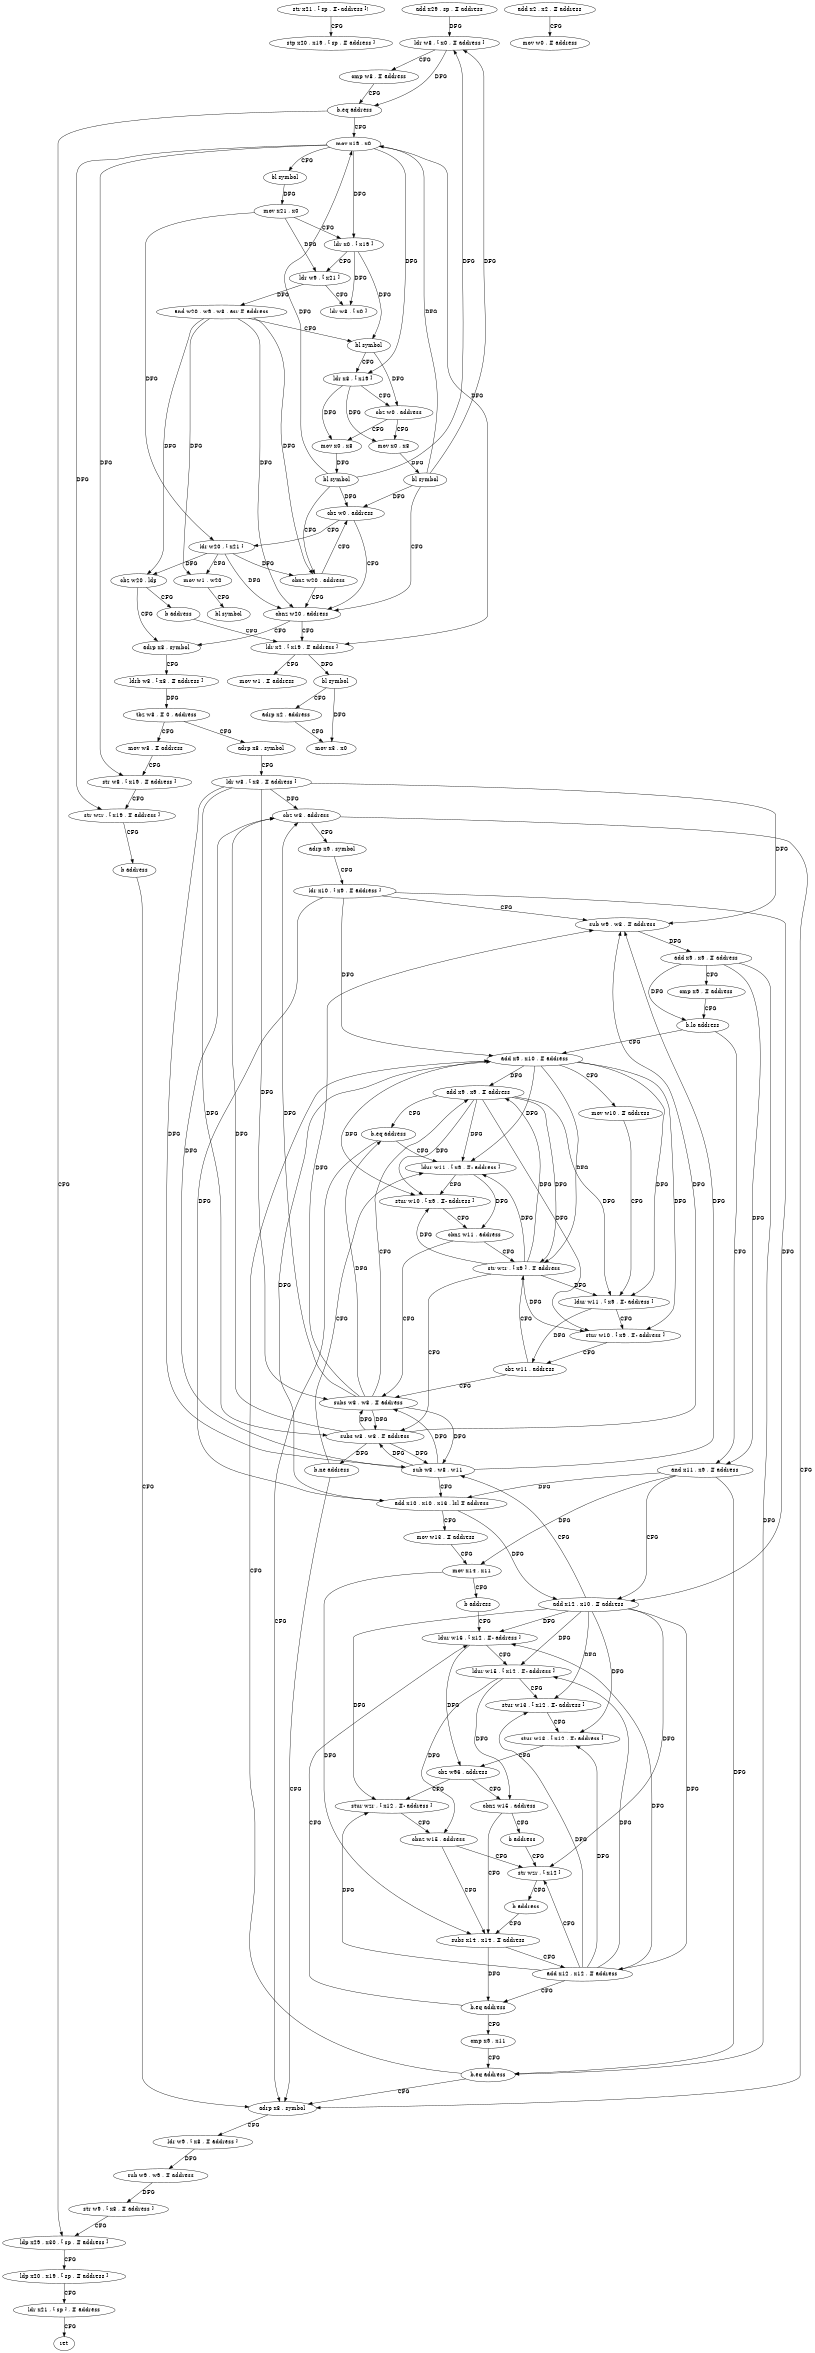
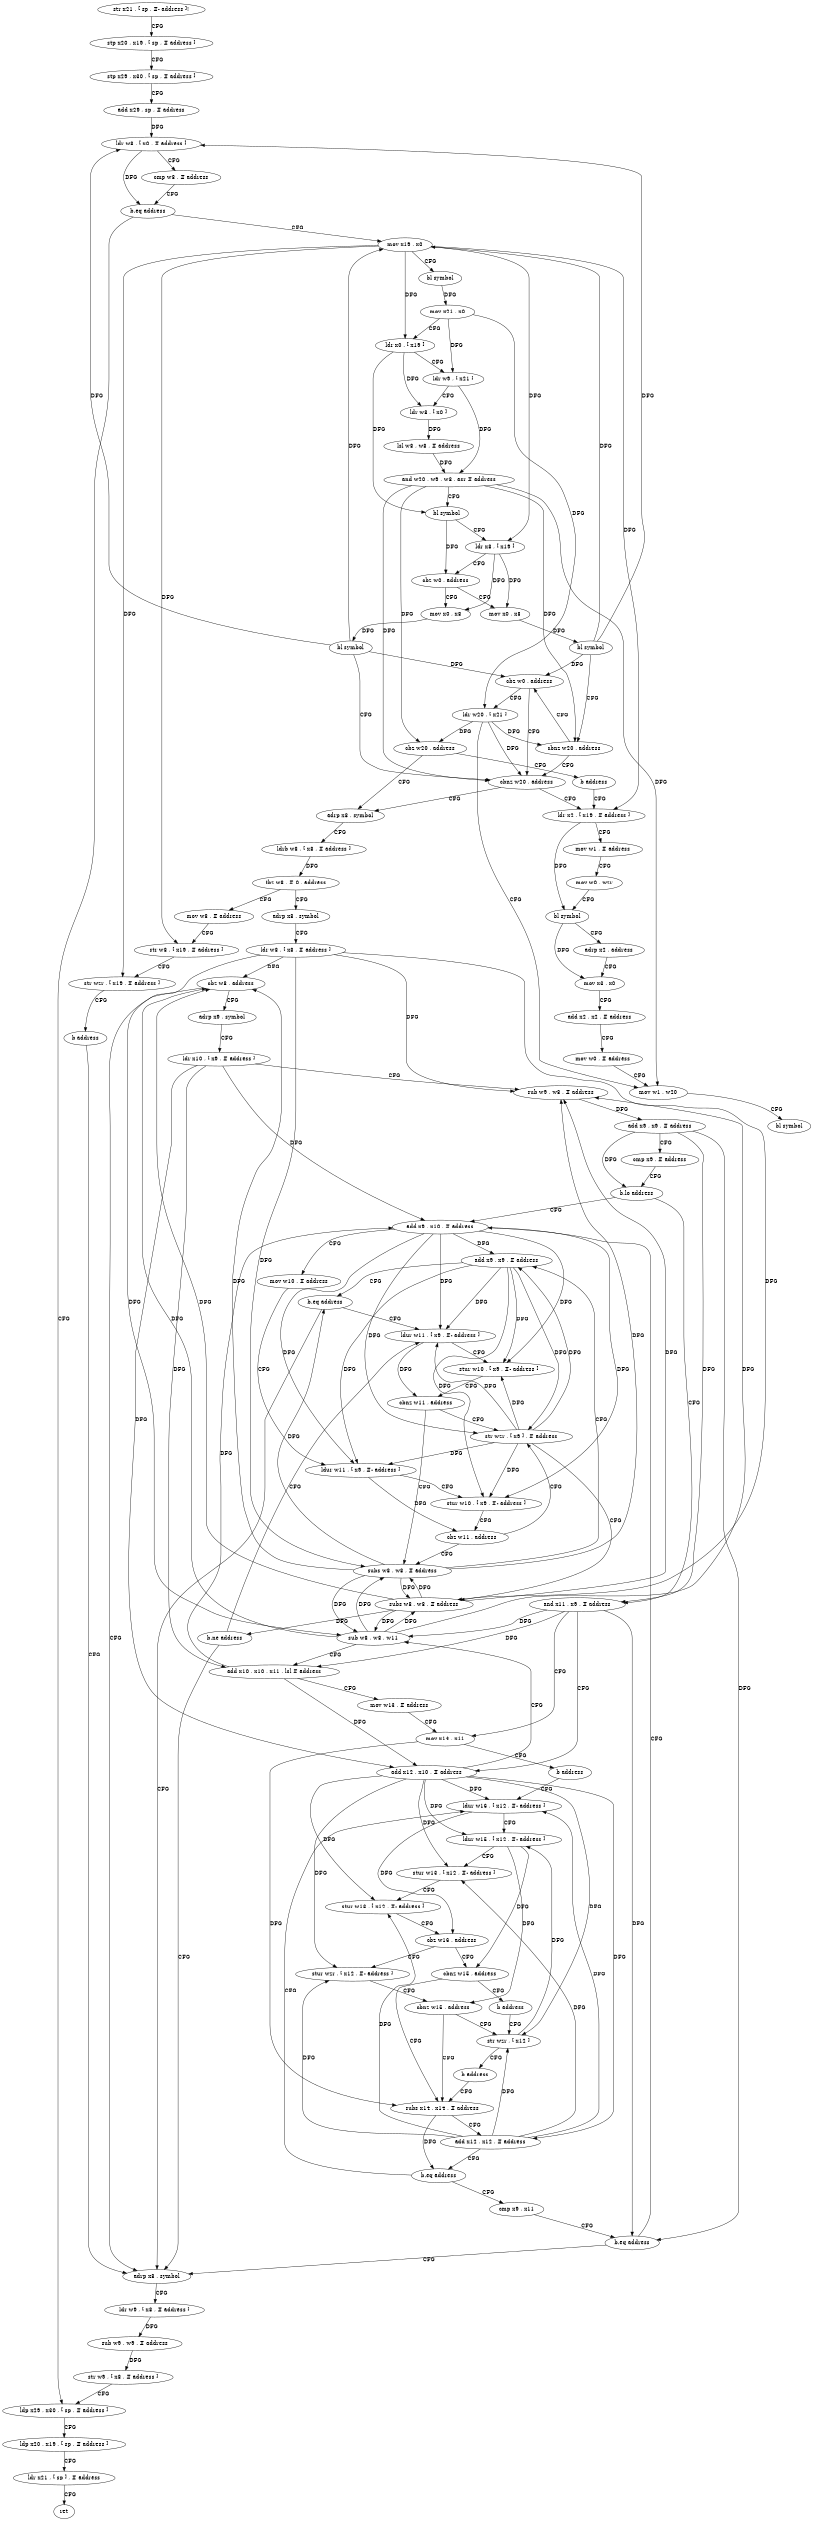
node "stp x29 , x30 , [ sp , # address ]": added
node "lsl w8 , w8 , # address": added
node "cbz w20 , ldp": label "cbz w20 , ldp" -> "cbz w20 , address"
node "mov w0 , wzr": added
edge "mov x3 , x0" -> "add x2 , x2 , # address": added, label "CFG"
edge "mov w0 , # address" -> "mov w1 , w20": added, label "CFG"
node "add x10 , x10 , x16 , lsl # address": label "add x10 , x10 , x16 , lsl # address" -> "add x10 , x10 , x11 , lsl # address"
edge "and x11 , x9 , # address" -> "mov x14 , x11": label "DFG" -> "CFG"
edge "and x11 , x9 , # address" -> "sub w8 , w8 , w11": added, label "DFG"
node "cbz w96 , address": label "cbz w96 , address" -> "cbz w16 , address"
edge "add x12 , x12 , # address" -> "ldur w15 , [ x12 , #- address ]": now "str wzr , [ x12 ]" -> "ldur w15 , [ x12 , #- address ]"
edge "add x12 , x12 , # address" -> "str wzr , [ x12 ]": label "CFG" -> "DFG"
